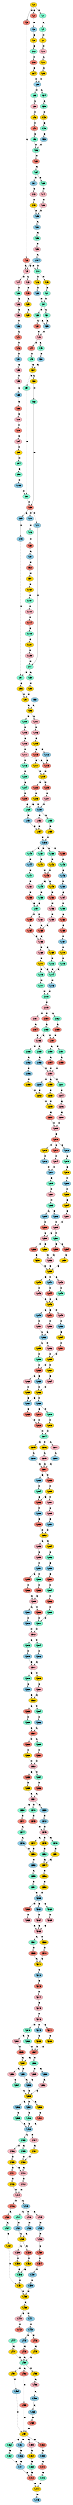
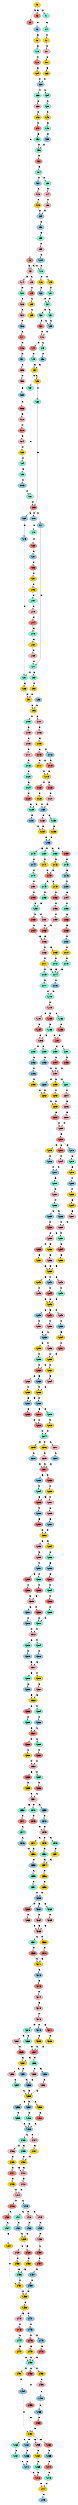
node "S235": removed
edge "S742" -> "S444": added, label "C"
